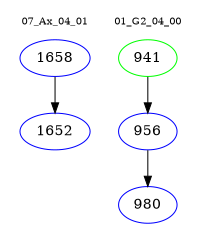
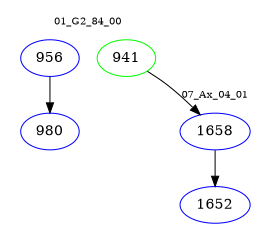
cluster "01_G2_04_00": label "01_G2_04_00" -> "01_G2_84_00"
edge "941" -> "956": now "941" -> "1658"
